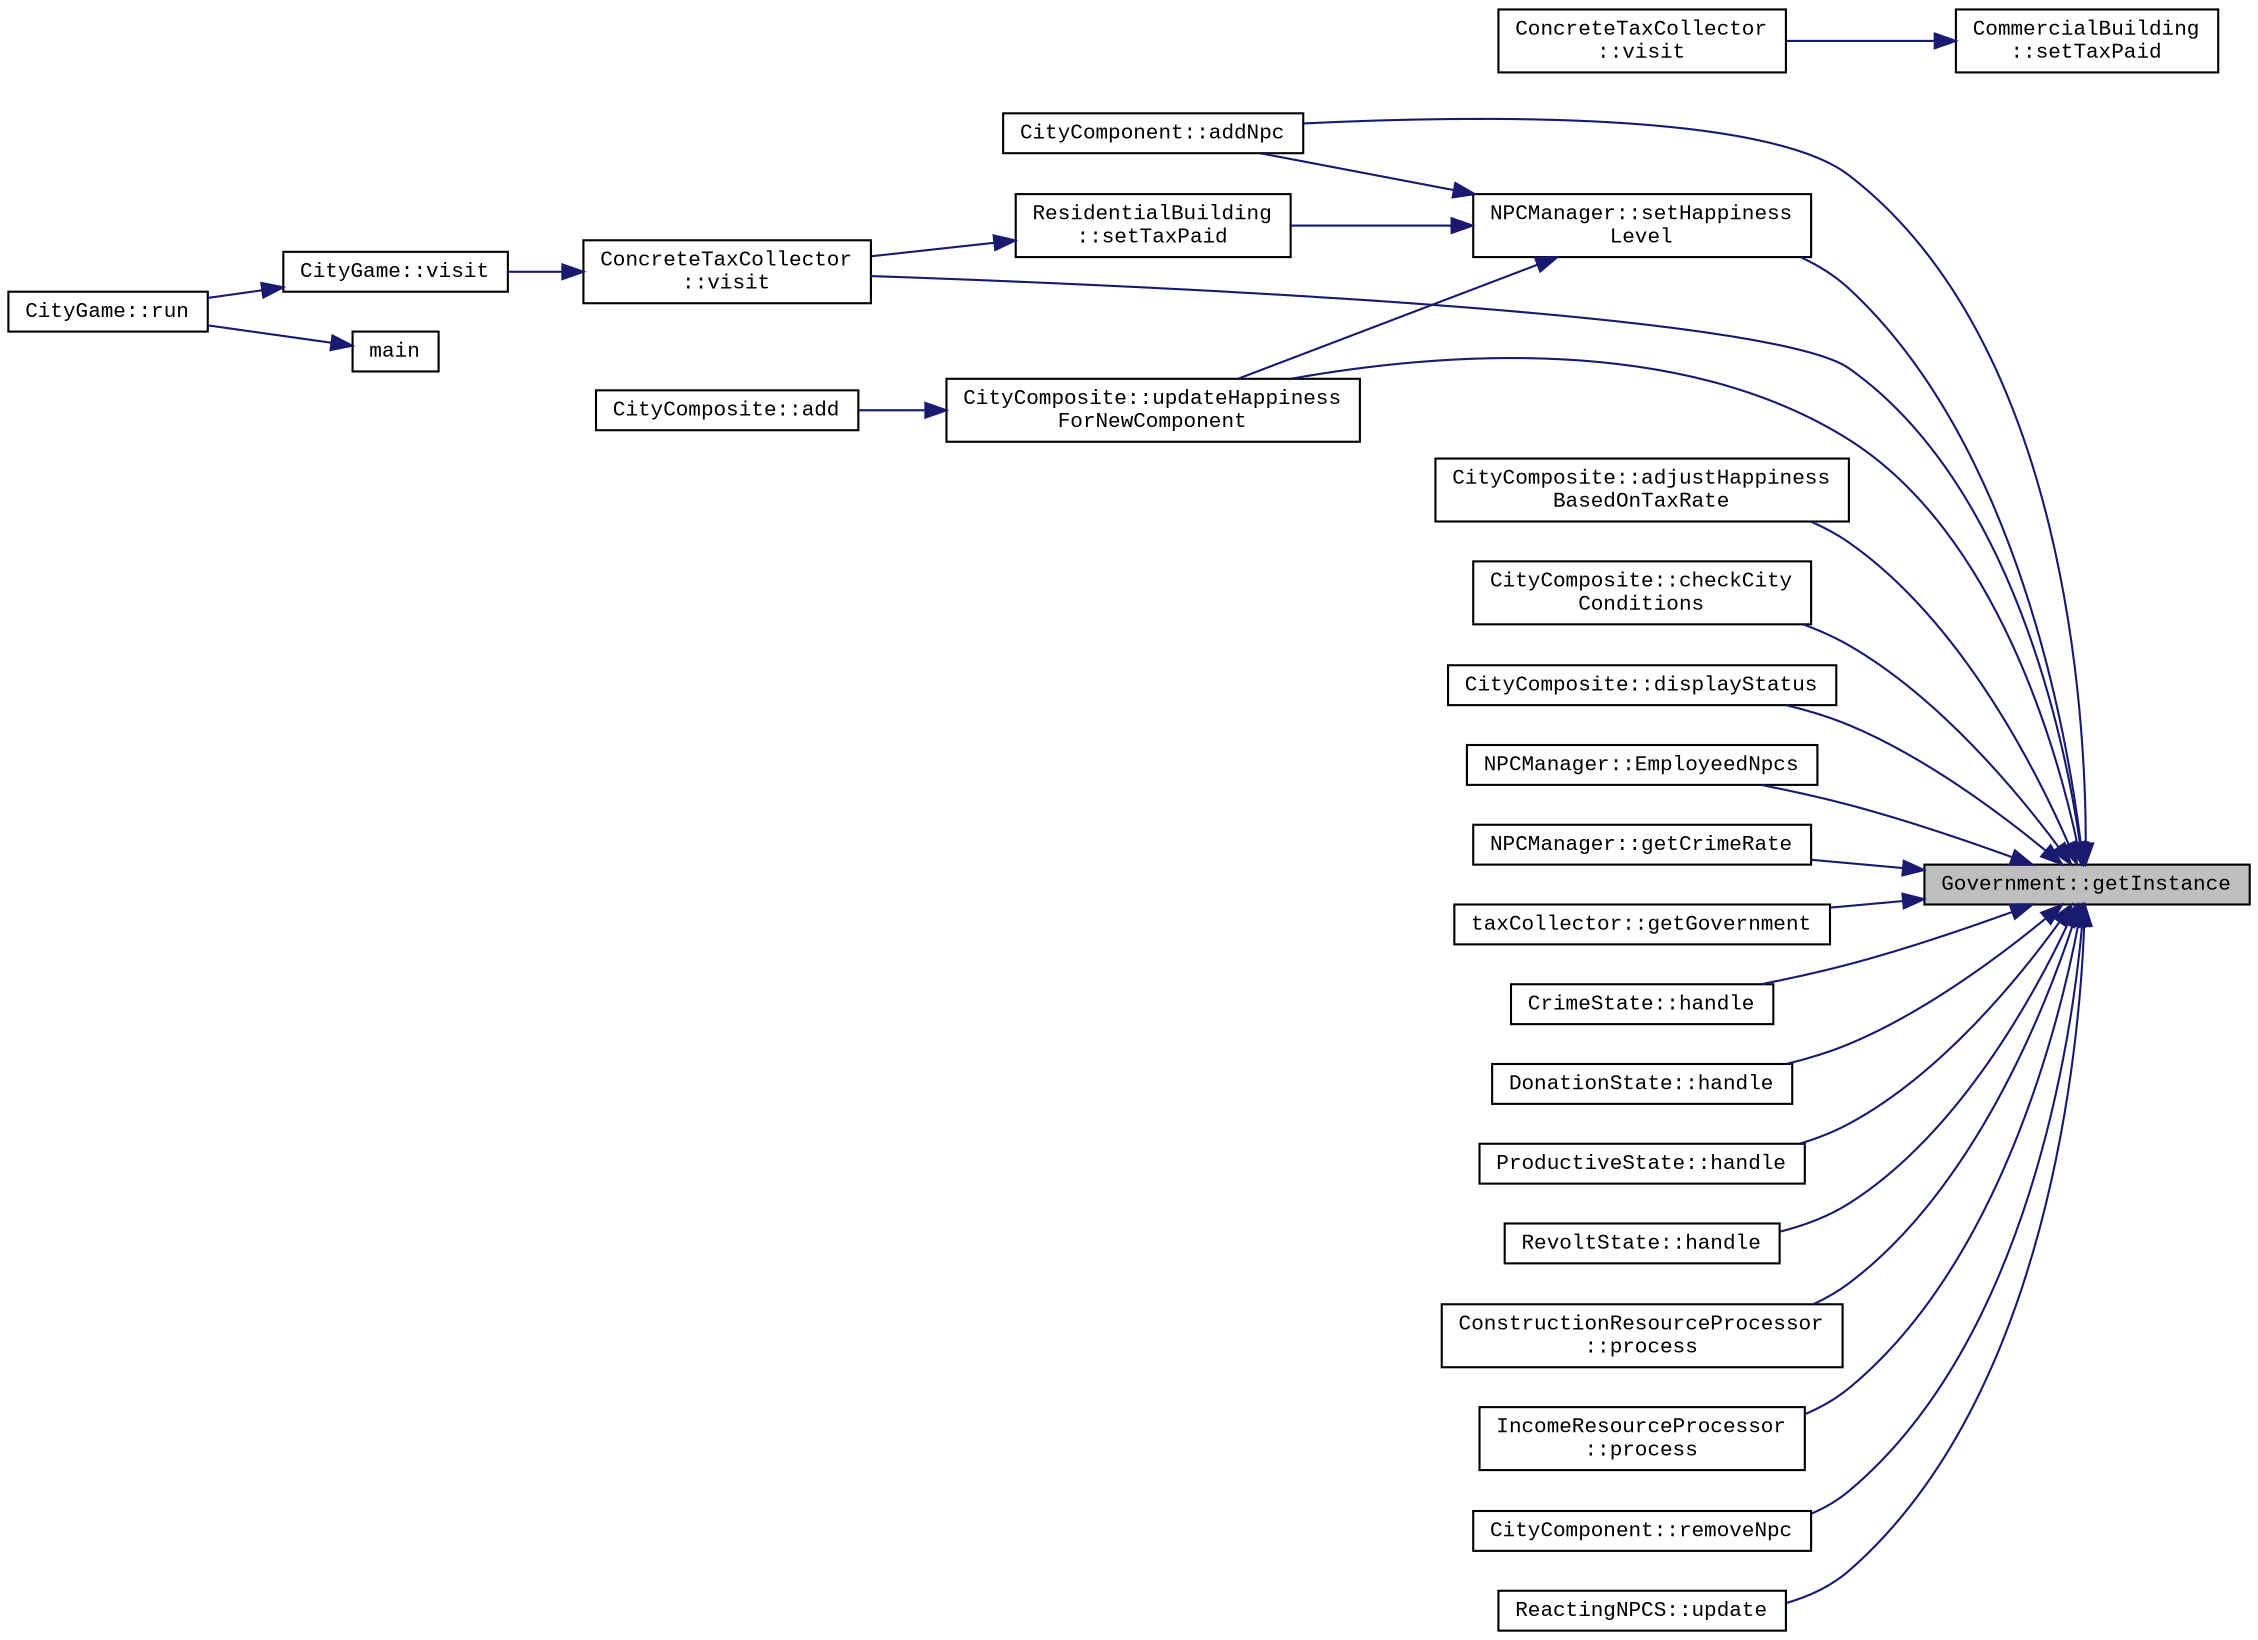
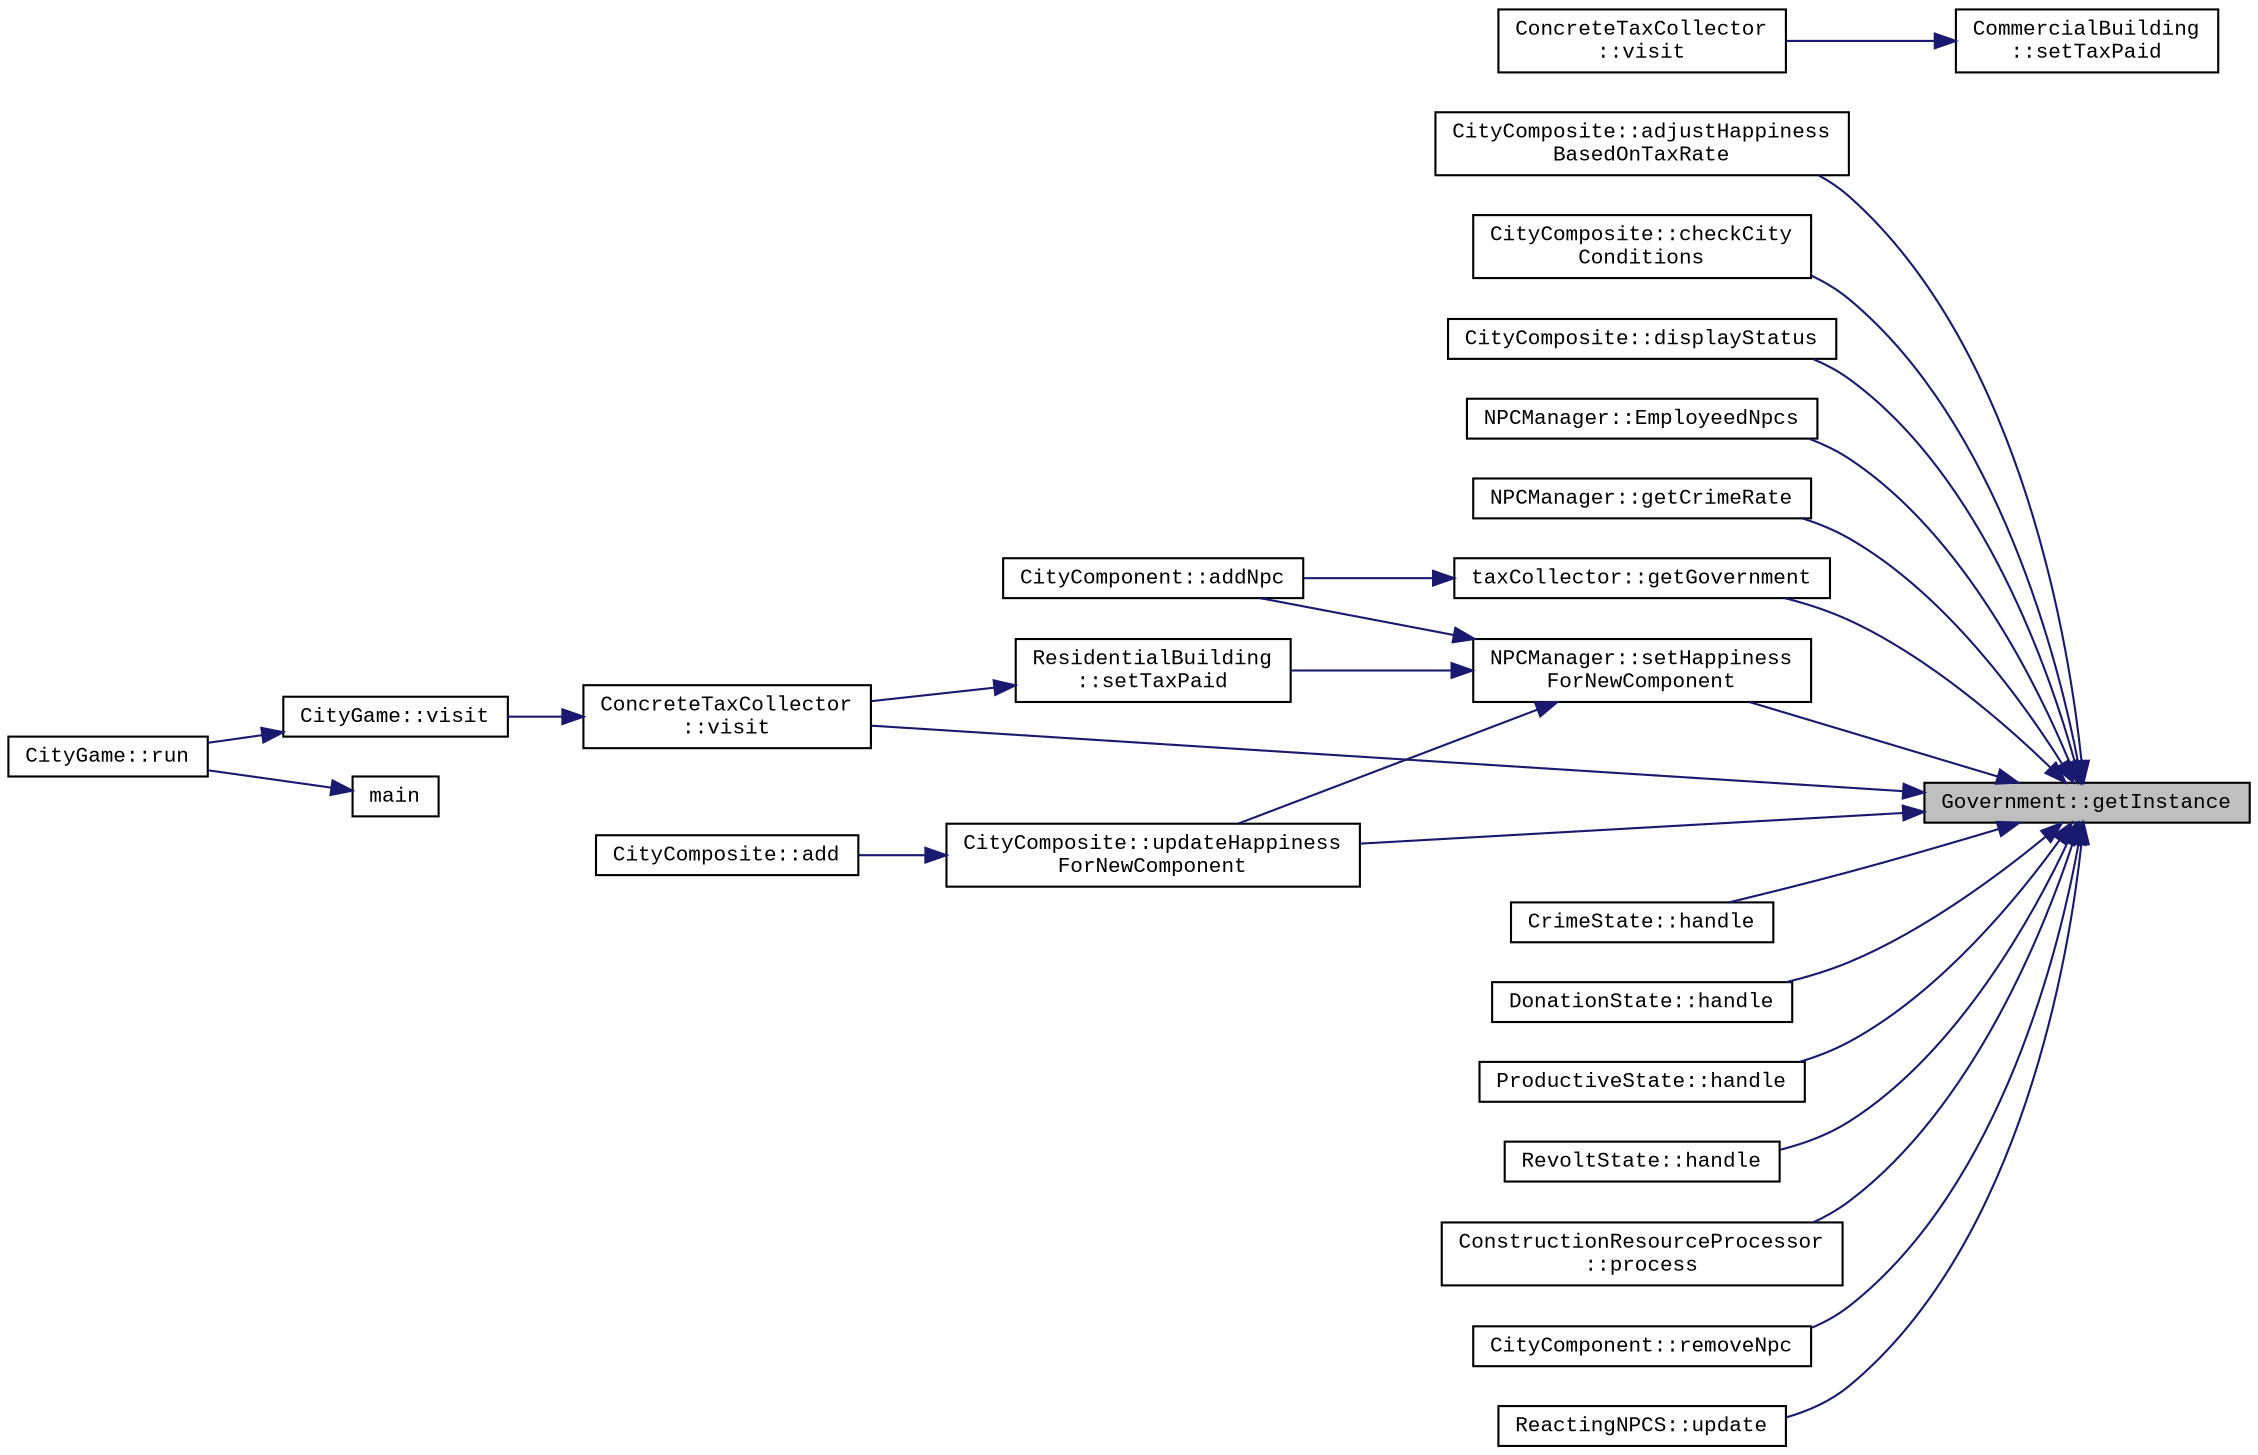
node "NPCManager::setHappiness Level": label "NPCManager::setHappiness Level" -> "NPCManager::setHappiness ForNewComponent"
edge "CityComponent::addNpc" -> "Government::getInstance": now "CityComponent::addNpc" -> "taxCollector::getGovernment"
node "IncomeResourceProcessor ::process": removed
